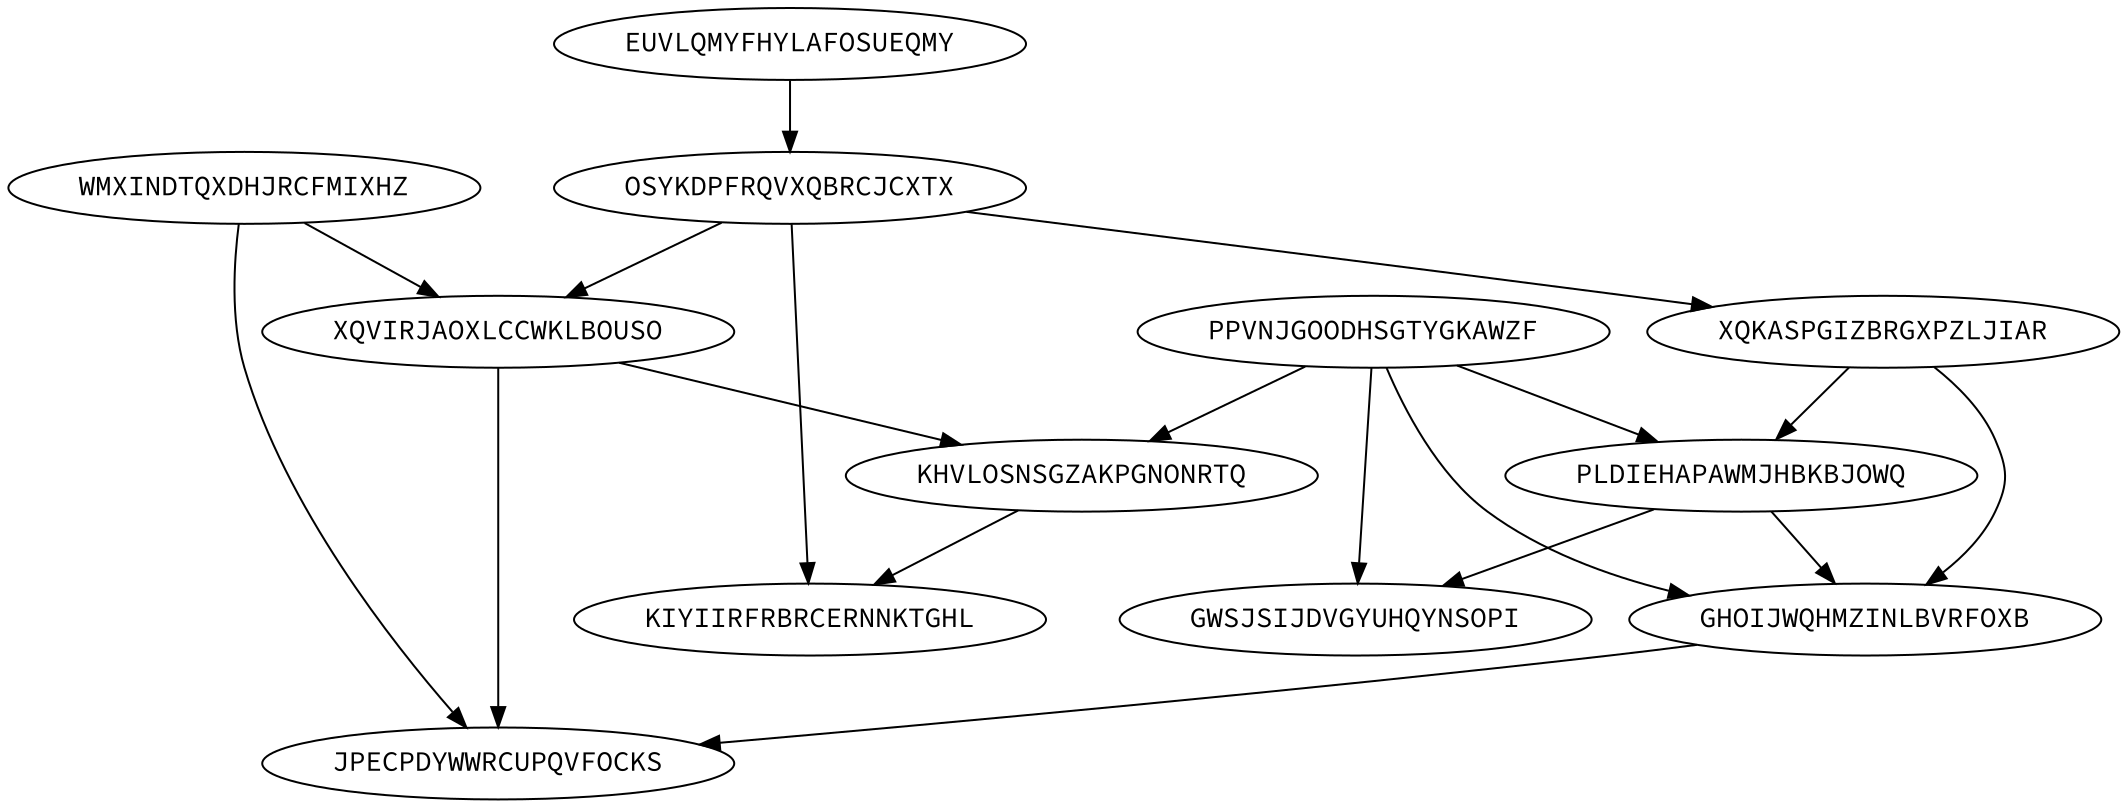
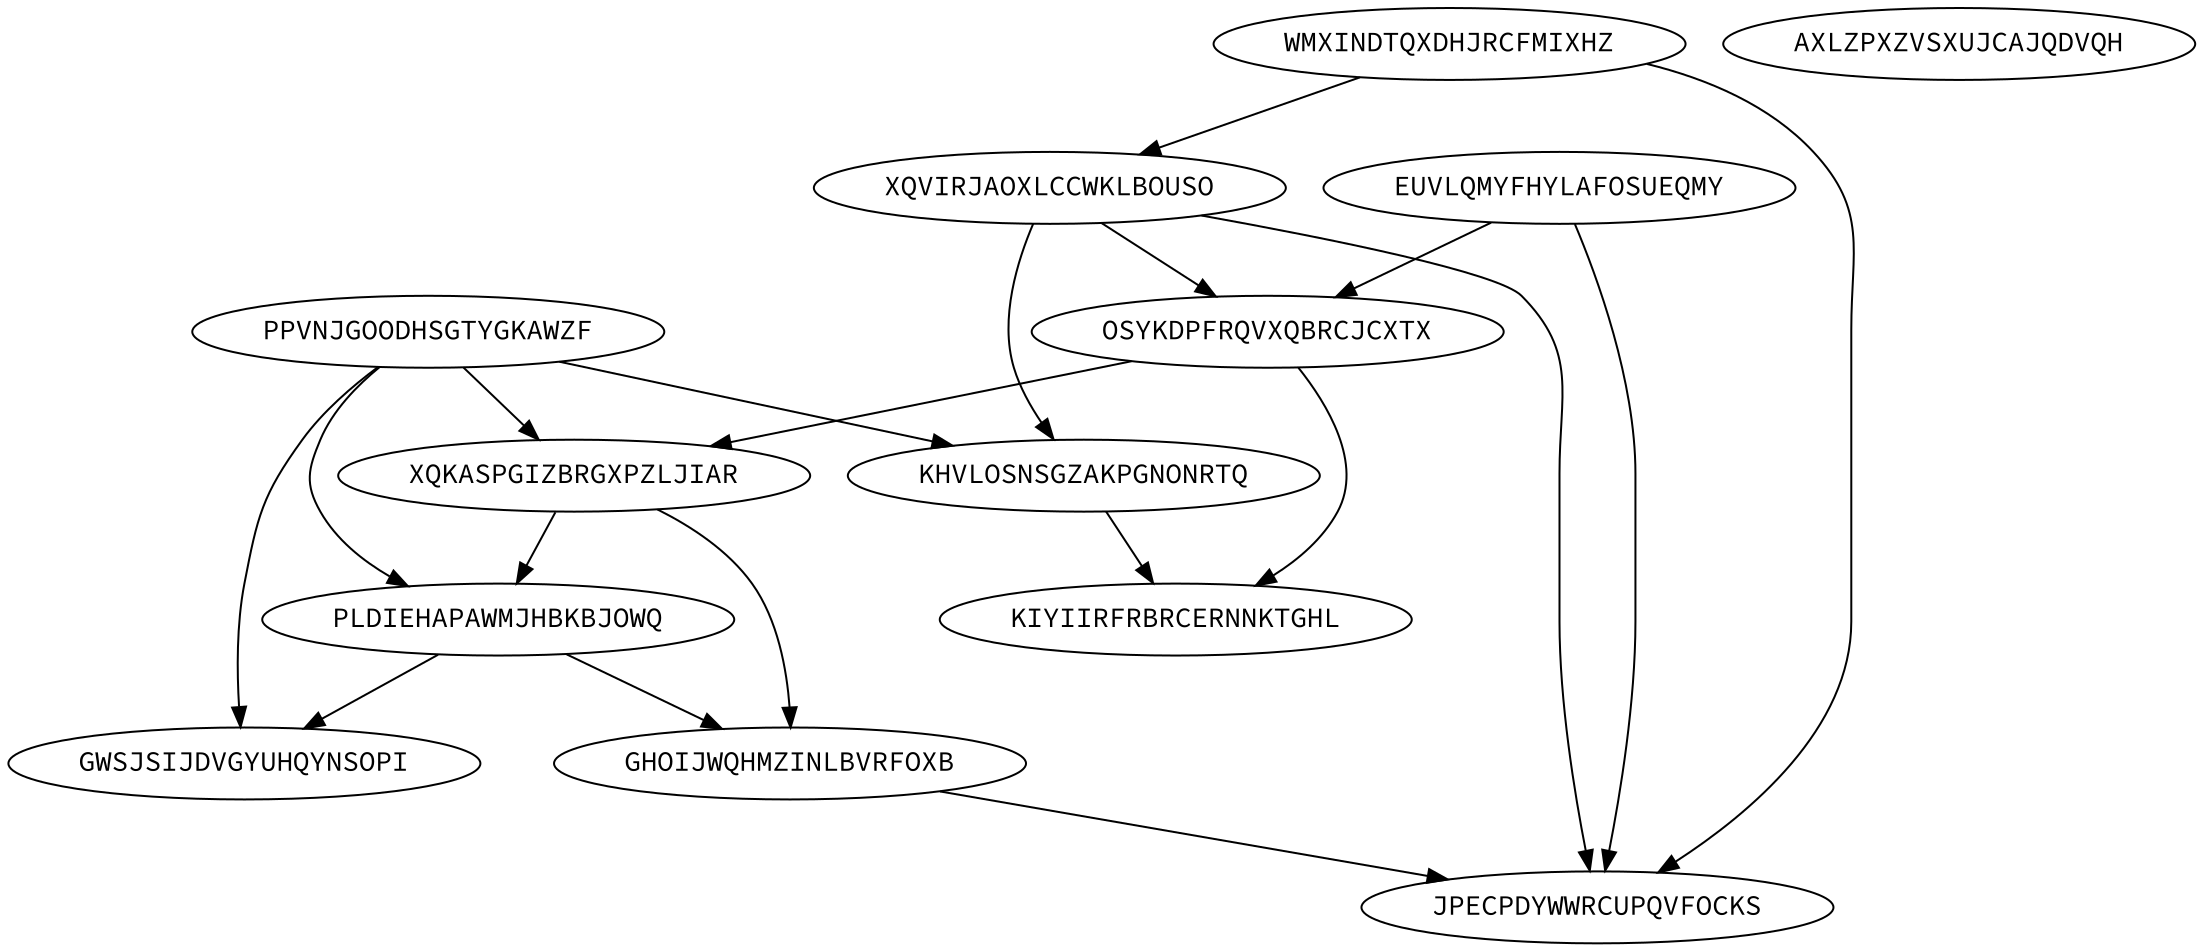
node "AXLZPXZVSXUJCAJQDVQH": added
edge "OSYKDPFRQVXQBRCJCXTX" -> "XQVIRJAOXLCCWKLBOUSO": reversed
edge "PPVNJGOODHSGTYGKAWZF" -> "GHOIJWQHMZINLBVRFOXB": now "PPVNJGOODHSGTYGKAWZF" -> "XQKASPGIZBRGXPZLJIAR"
edge "EUVLQMYFHYLAFOSUEQMY" -> "JPECPDYWWRCUPQVFOCKS": added
